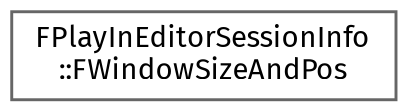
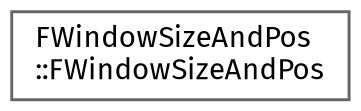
node "FPlayInEditorSessionInfo ::FWindowSizeAndPos": label "FPlayInEditorSessionInfo ::FWindowSizeAndPos" -> "FWindowSizeAndPos ::FWindowSizeAndPos"
